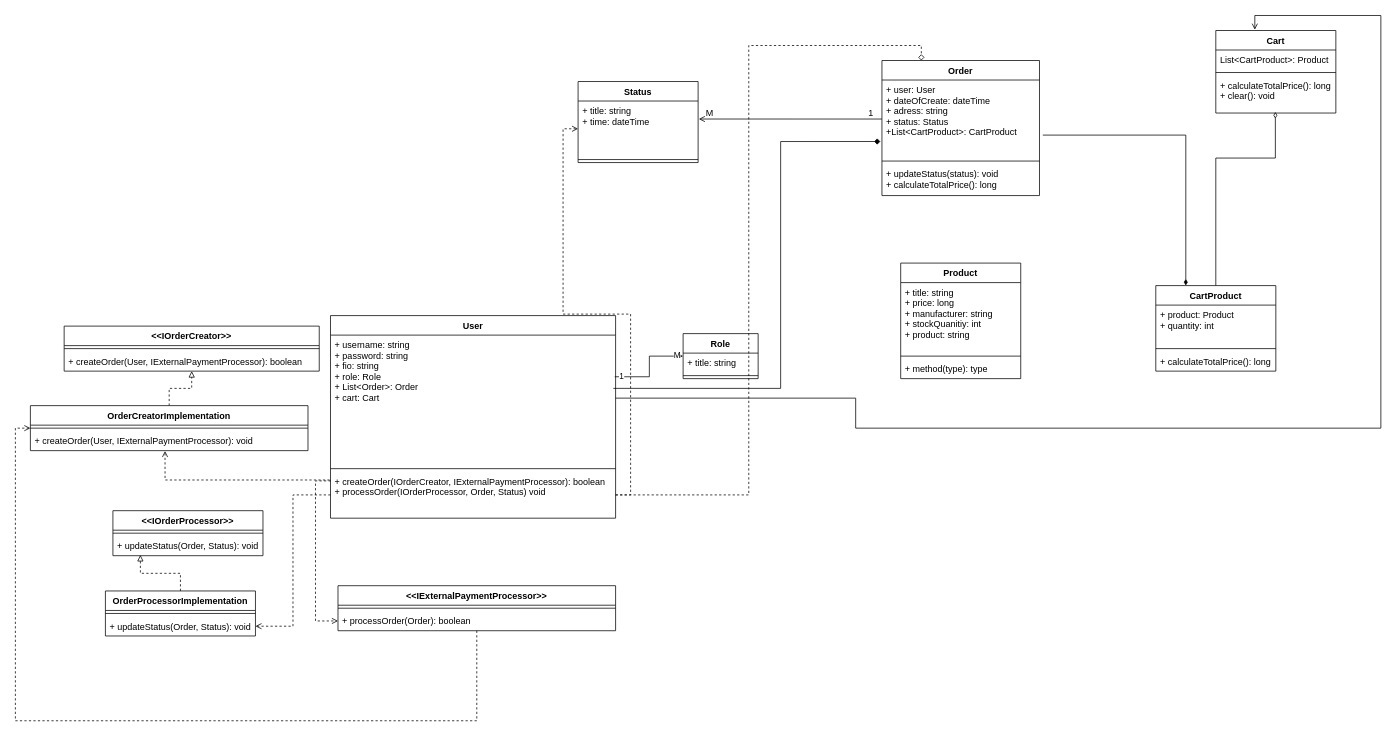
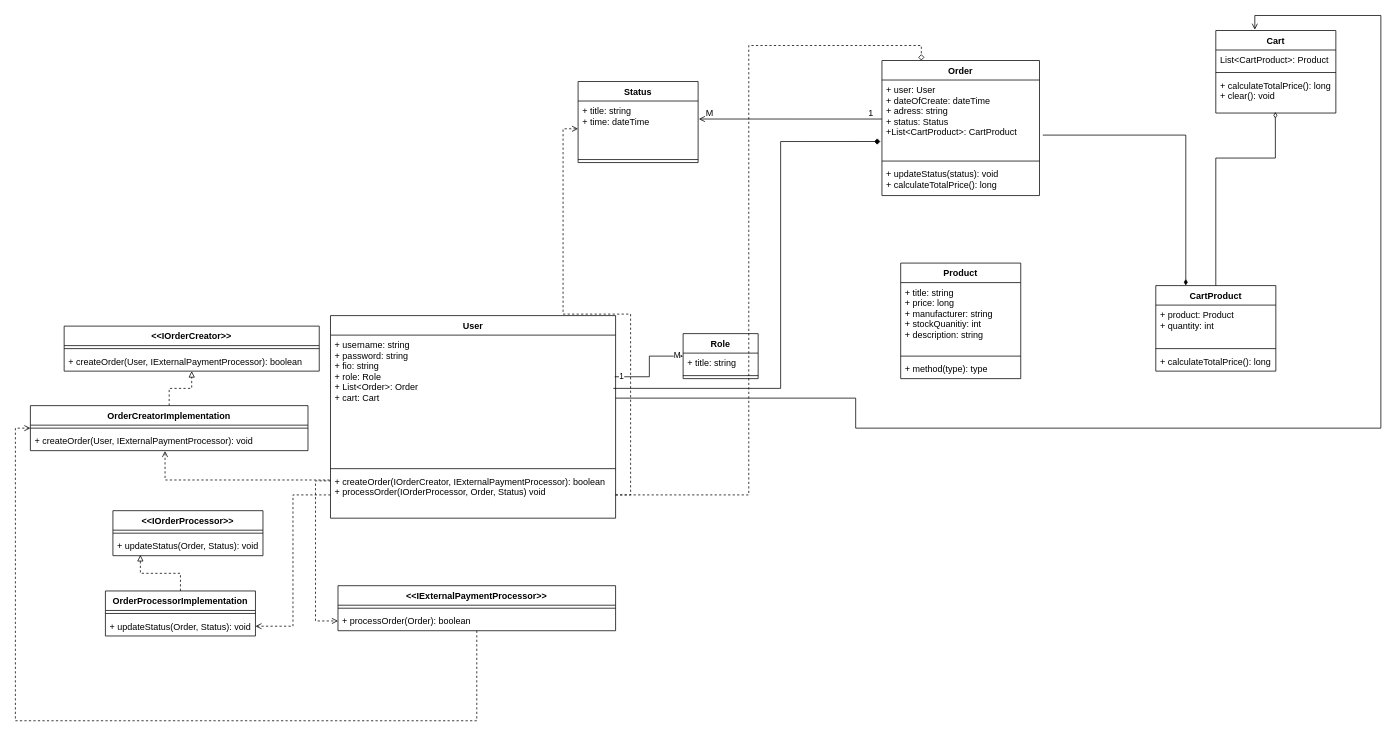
node "+ title: string + price: long + manufacturer: string + stockQuanitiy: int + product: string": label "+ title: string + price: long + manufacturer: string + stockQuanitiy: int + product: string" -> "+ title: string + price: long + manufacturer: string + stockQuanitiy: int + description: string"
